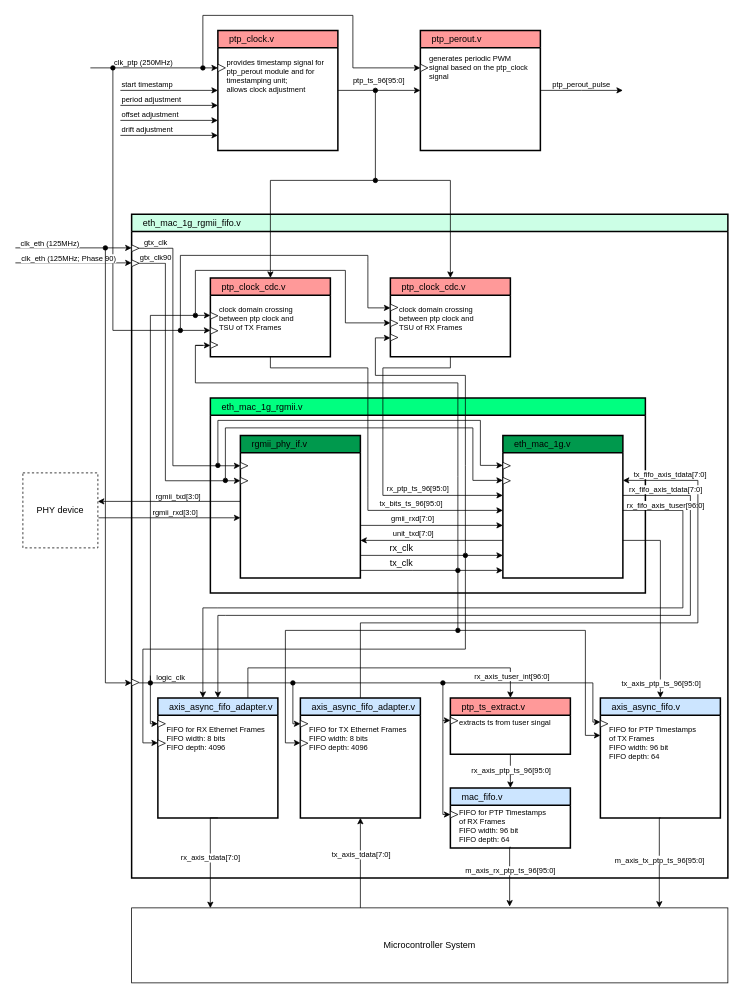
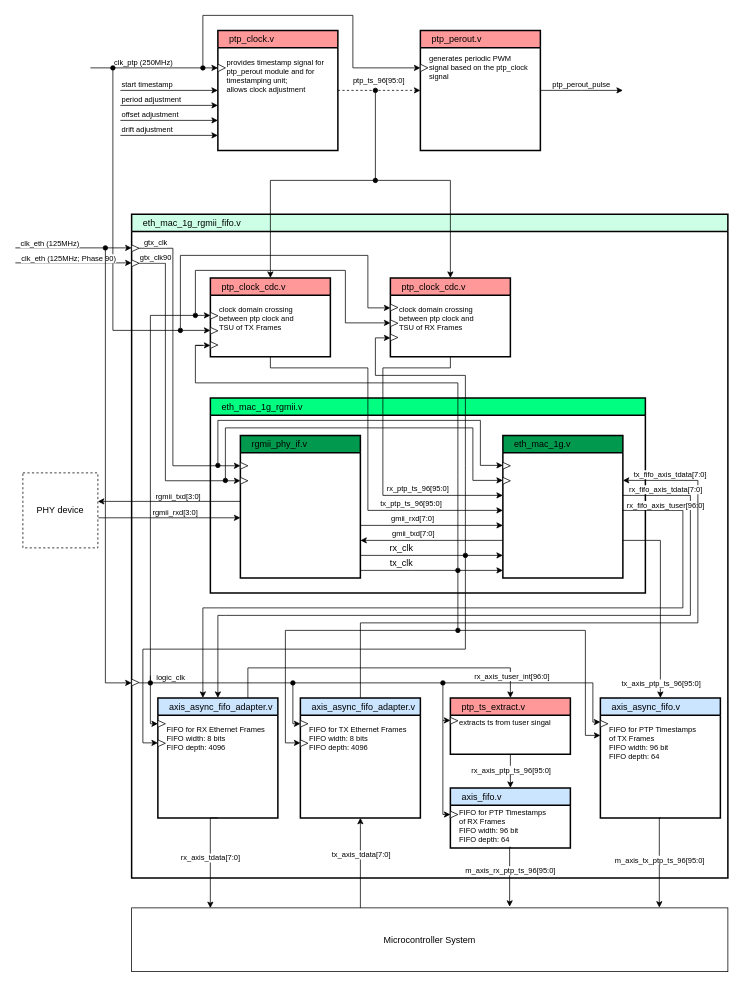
edge "ptp_clock.v" -> "ptp_perout.v": style solid -> dashed
node "tx_bits_ts_96[95:0]": label "tx_bits_ts_96[95:0]" -> "tx_ptp_ts_96[95:0]"
node "unit_txd[7:0]": label "unit_txd[7:0]" -> "gmii_txd[7:0]"
node "mac_fifo.v": label "mac_fifo.v" -> "axis_fifo.v"
node "Microcontroller System": size 596x75 -> 596x64
